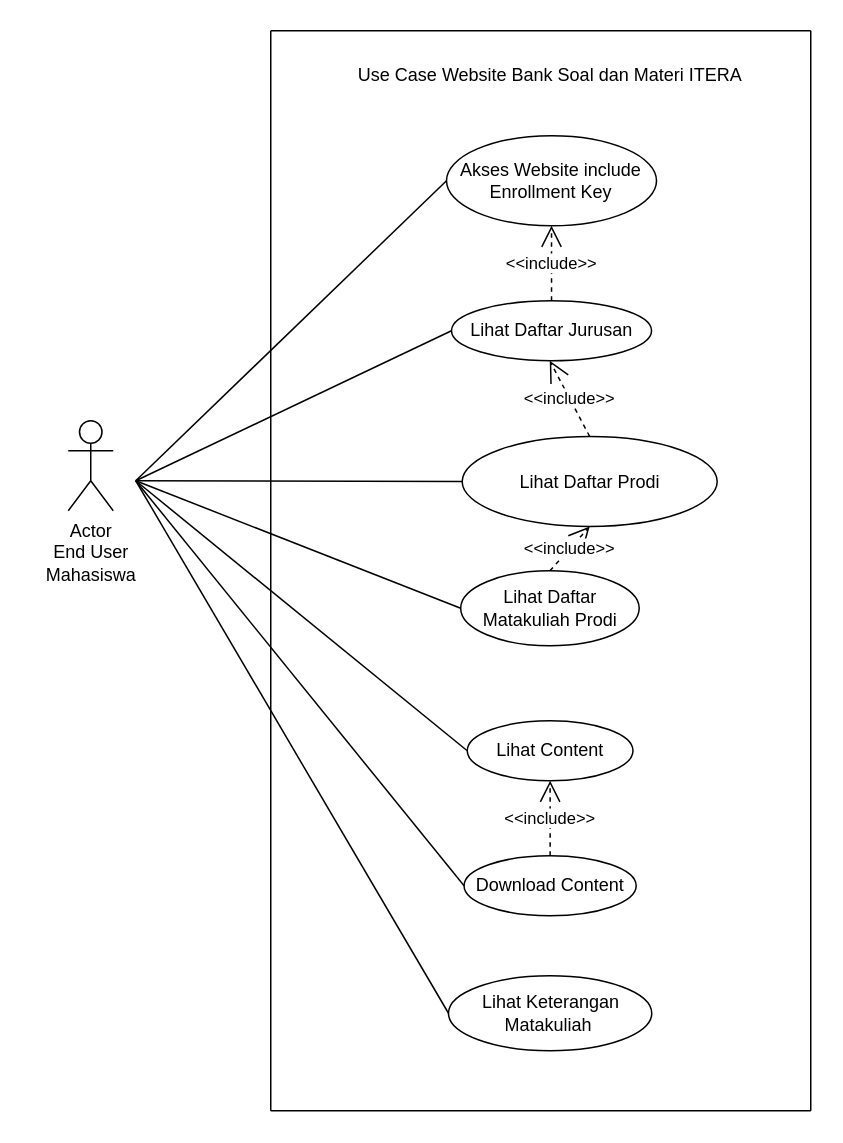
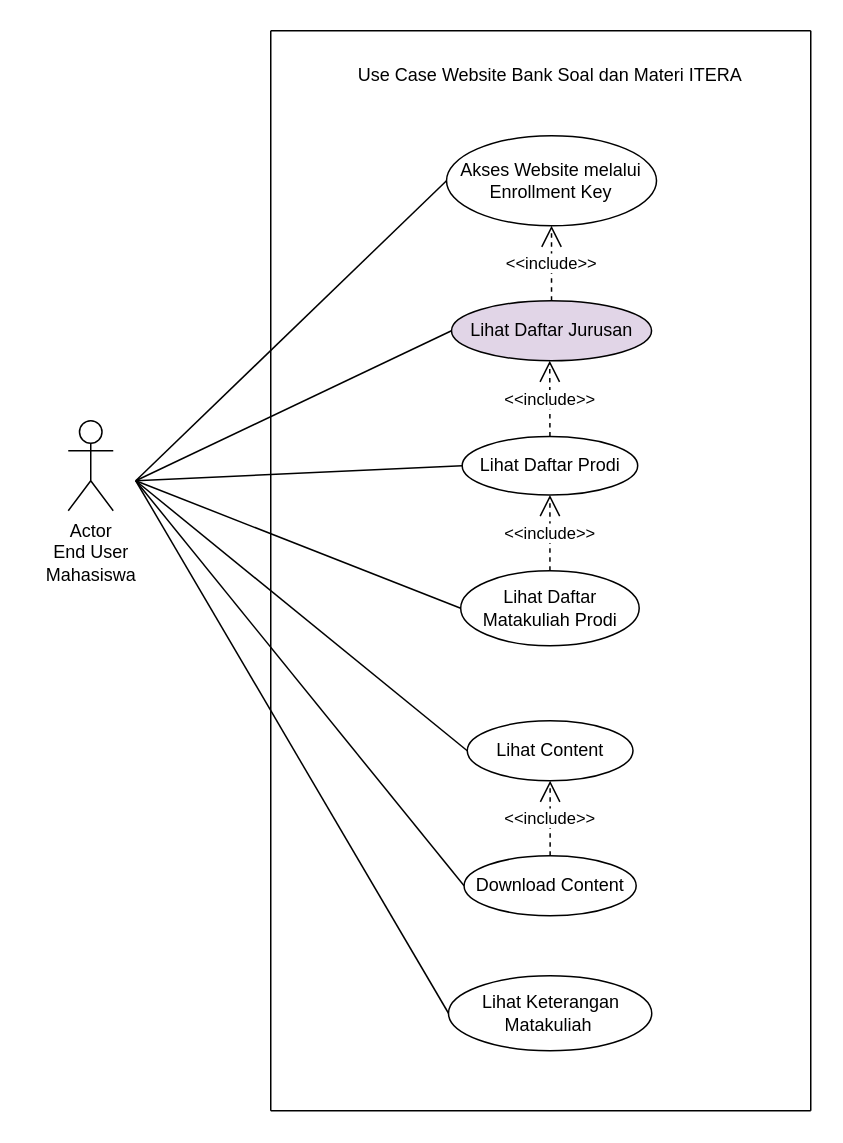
node "Akses Website include Enrollment Key": label "Akses Website include Enrollment Key" -> "Akses Website melalui Enrollment Key"
node "Lihat Daftar Jurusan": fillcolor #ffffff -> #e1d5e7
node "Lihat Daftar Prodi": size 255x90 -> 176x59
